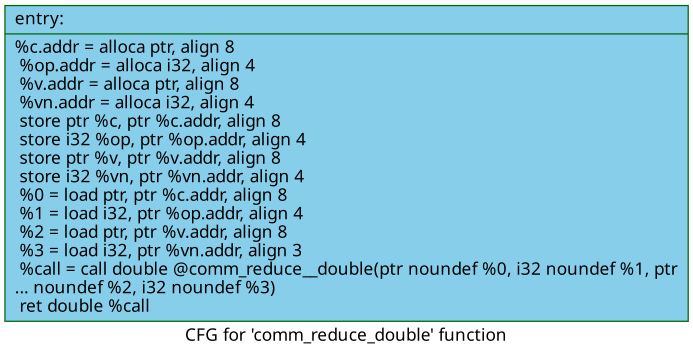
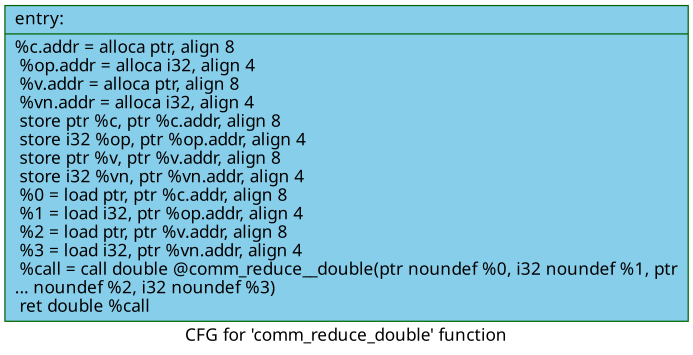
node "entry:": text "%3 = load i32, ptr %vn.addr, align 3" -> "%3 = load i32, ptr %vn.addr, align 4"
